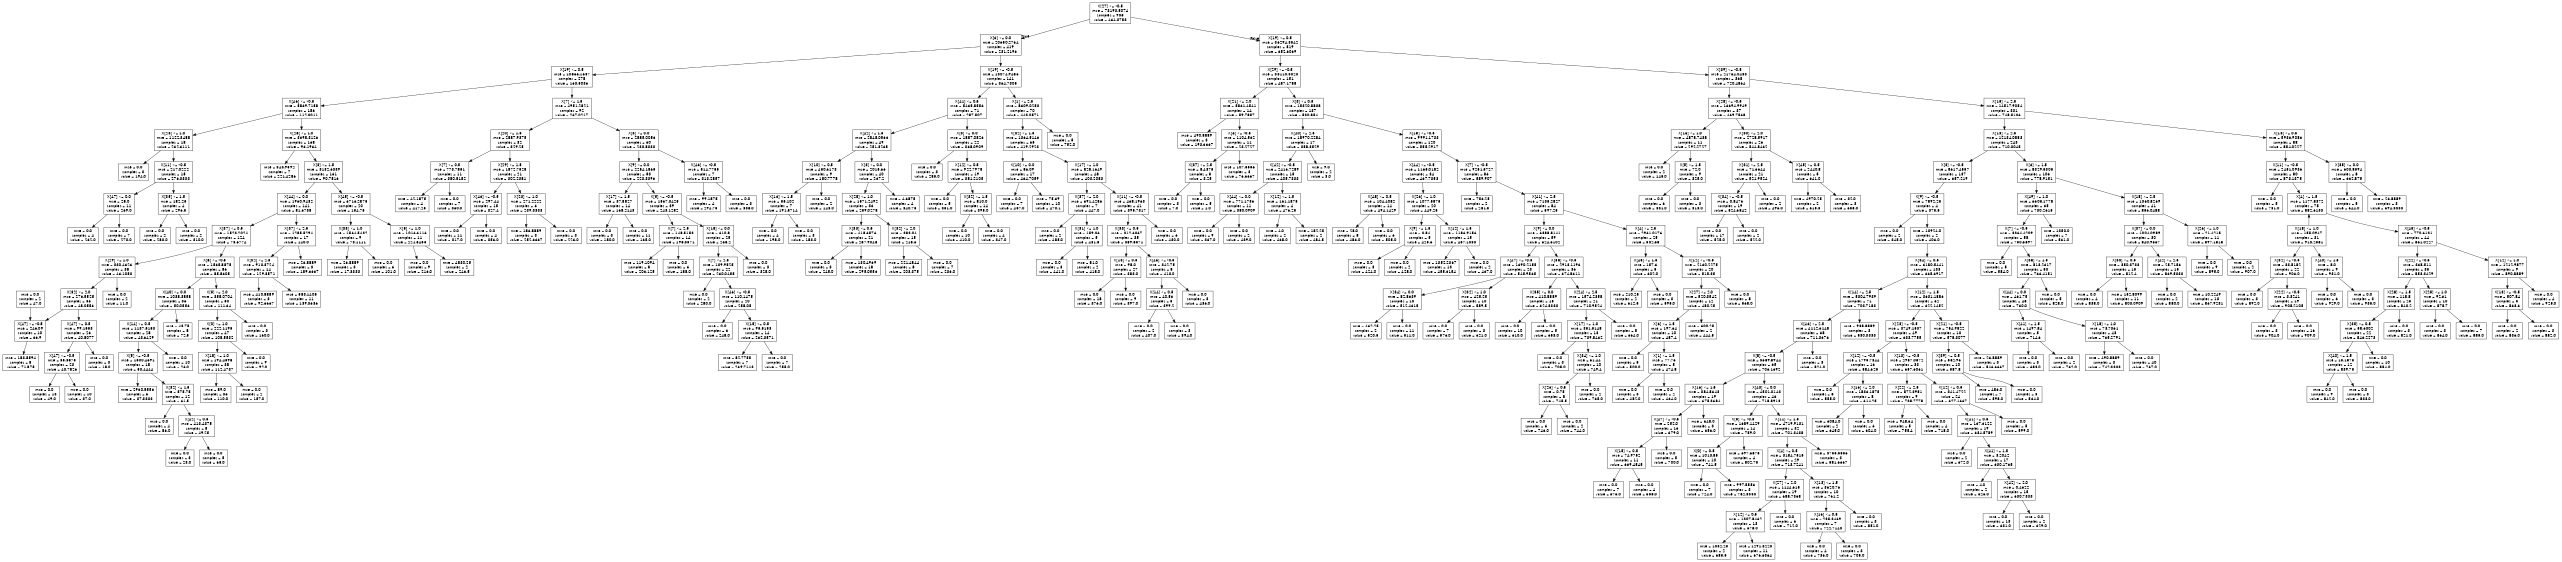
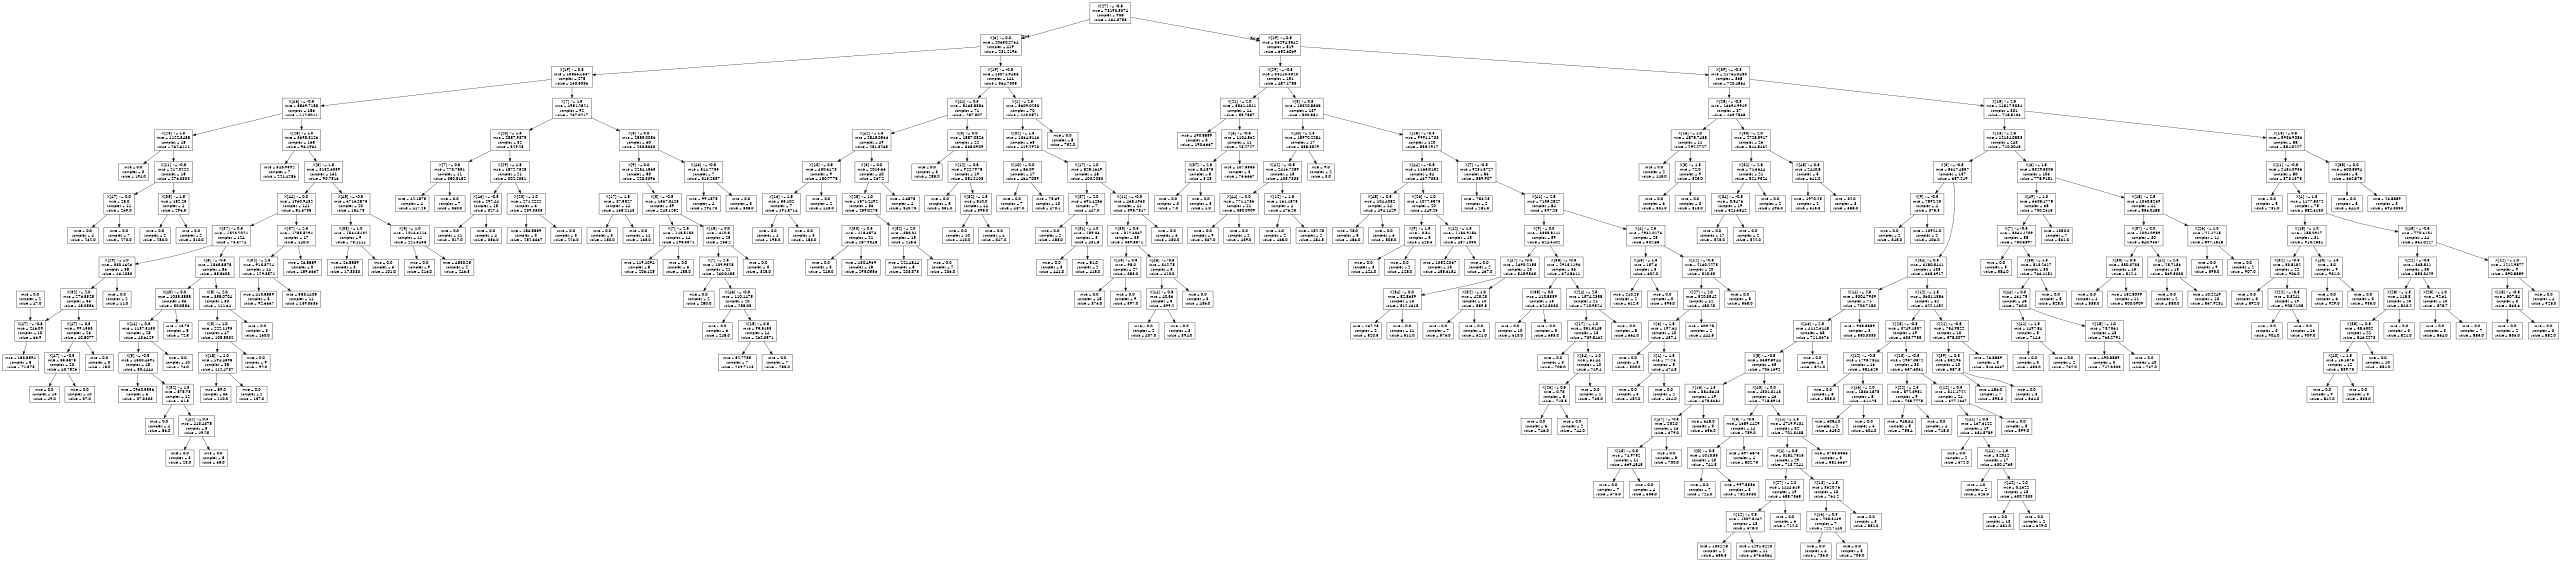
edge "X[18] <= -0.5 mse = 9991.1733 samples = 120 value = 555.2917" -> "X[44] <= -0.5 mse = 1165.0182 samples = 34 value = 467.7353": added
edge "X[9] <= 0.0 mse = 2254.1865 samples = 53 value = 223.3396" -> "X[17] <= 1.5 mse = 37.8827 samples = 14 value = 168.2143": removed
edge "X[44] <= -0.5 mse = 1165.0182 samples = 34 value = 467.7353" -> "X[48] <= 0.5 mse = 104.4082 samples = 14 value = 494.1429": added
edge "X[28] <= 1.0 mse = 1571.2492 samples = 36 value = 259.0278" -> "X[33] <= 0.5 mse = 418.6576 samples = 21 value = 287.9048": removed
edge "X[18] <= 1.0 mse = 155.0947 samples = 31 value = 913.2581" -> "X[4] <= 1.5 mse = 1177.8372 samples = 75 value = 882.6133": reversed
edge "mse = 13924.0 samples = 2 value = 406.0" -> "X[34] <= 0.5 mse = 6180.5441 samples = 133 value = 665.6917": now "X[3] <= -0.5 mse = 8617.4557 samples = 137 value = 657.219" -> "X[34] <= 0.5 mse = 6180.5441 samples = 133 value = 665.6917"
node "X[12] <= 0.5 mse = 341.4722 value = 24 value = 627.1667": label "X[12] <= 0.5 mse = 341.4722 value = 24 value = 627.1667" -> "X[12] <= 0.5 mse = 341.4722 samples = 24 value = 627.1667"
